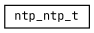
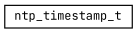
node "ntp_ntp_t": label "ntp_ntp_t" -> "ntp_timestamp_t"
